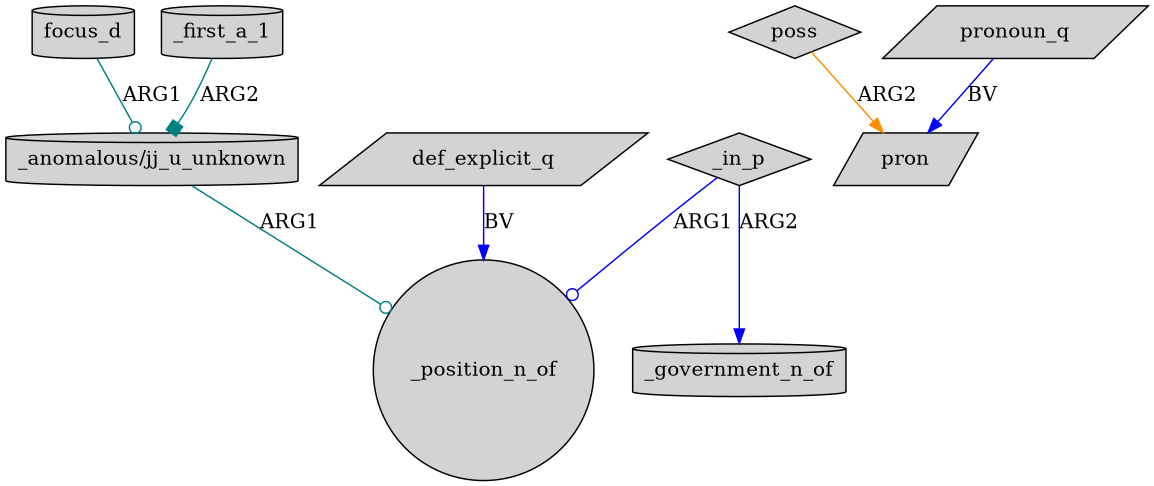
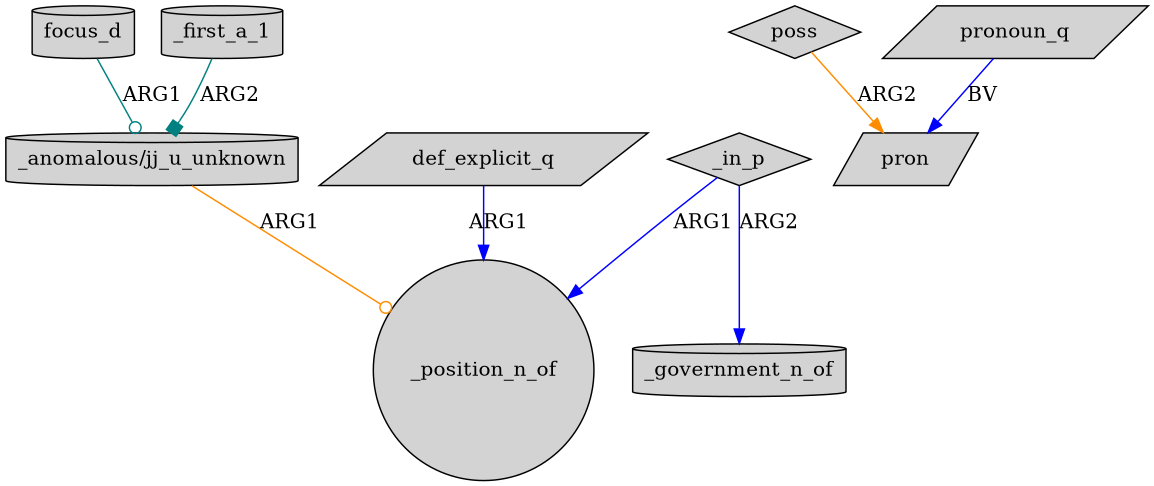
edge "def_explicit_q" -> "_position_n_of": label "BV" -> "ARG1"
edge "_in_p" -> "_position_n_of": arrowhead odot -> normal
edge "_anomalous/jj_u_unknown" -> "_position_n_of": color teal -> darkorange
